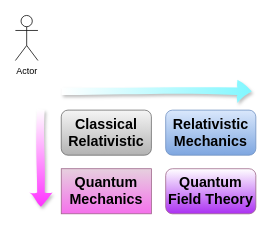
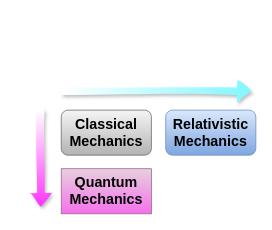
node "Actor": removed
node "Classical Relativistic": label "Classical Relativistic" -> "Classical Mechanics"
node "Quantum Field Theory": removed
